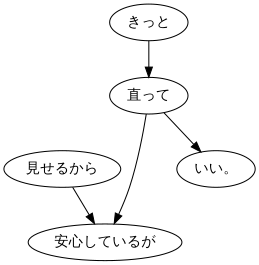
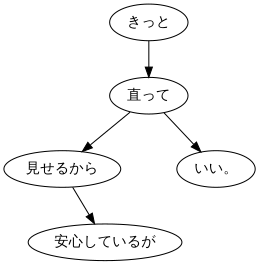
edge "直って" -> "安心しているが": now "直って" -> "見せるから"
